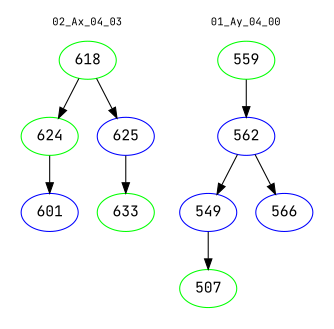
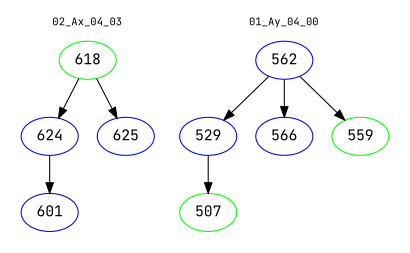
edge "559" -> "562": reversed
node "624": color green -> blue
node "633": removed
node "549": label "549" -> "529"
